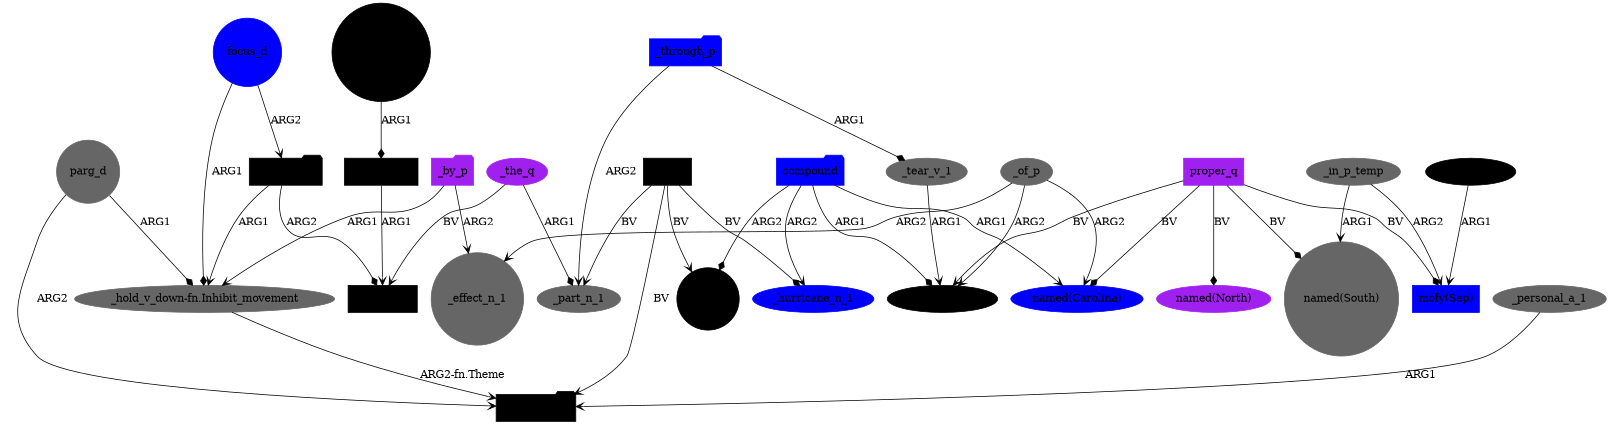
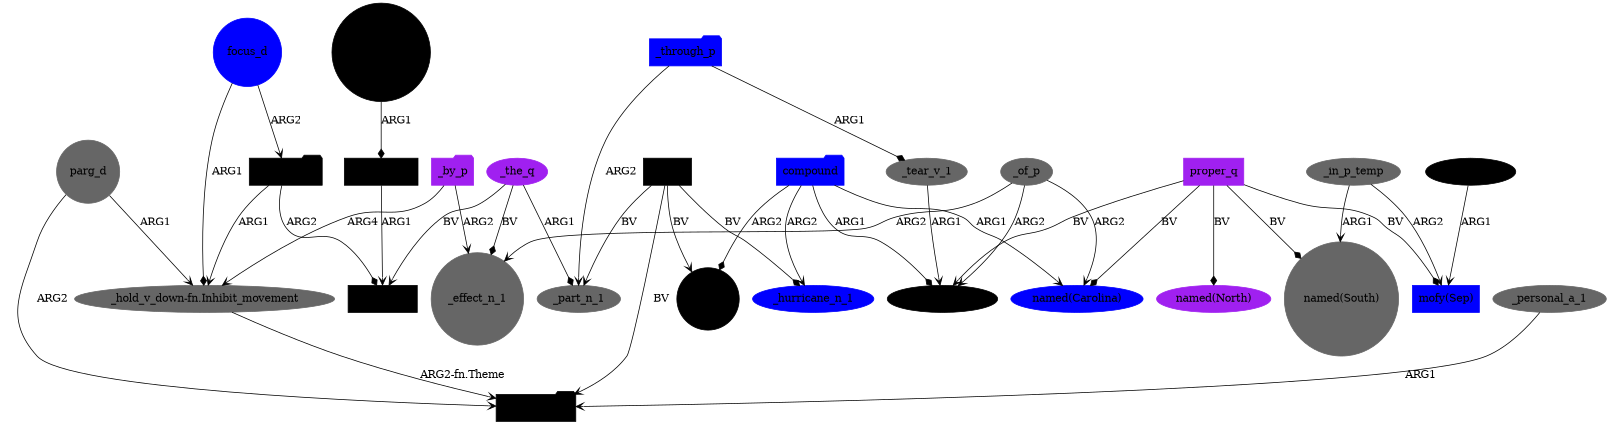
edge "_the_q" -> "_effect_n_1": added, label "BV"
edge "_by_p" -> "_hold_v_down-fn.Inhibit_movement": label "ARG1" -> "ARG4"
edge "parg_d" -> "_hold_v_down-fn.Inhibit_movement": arrowhead diamond -> vee
